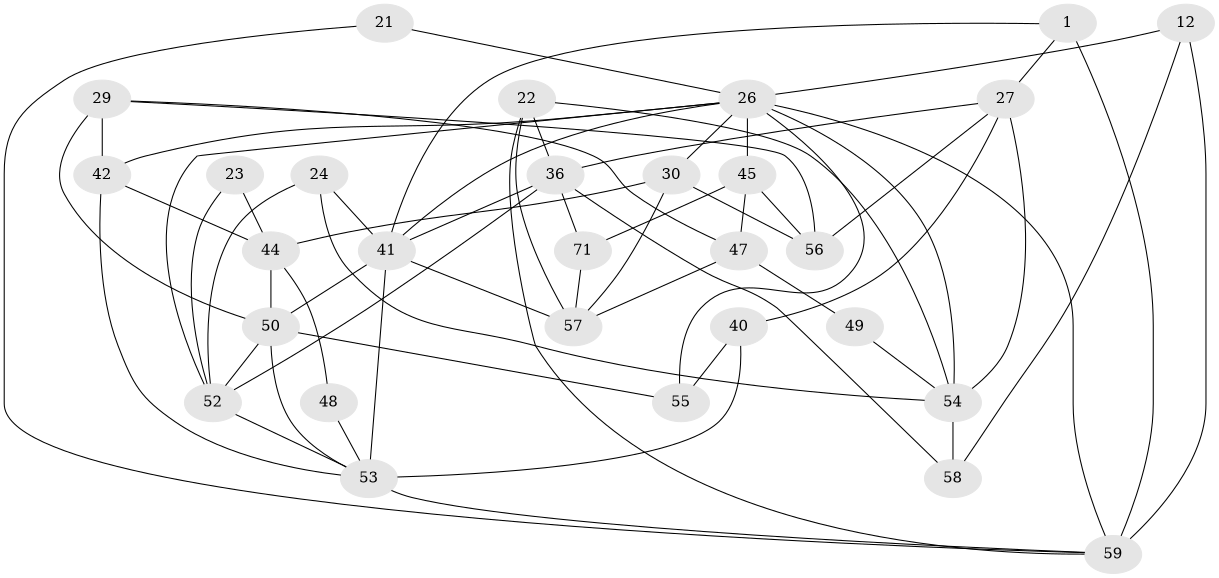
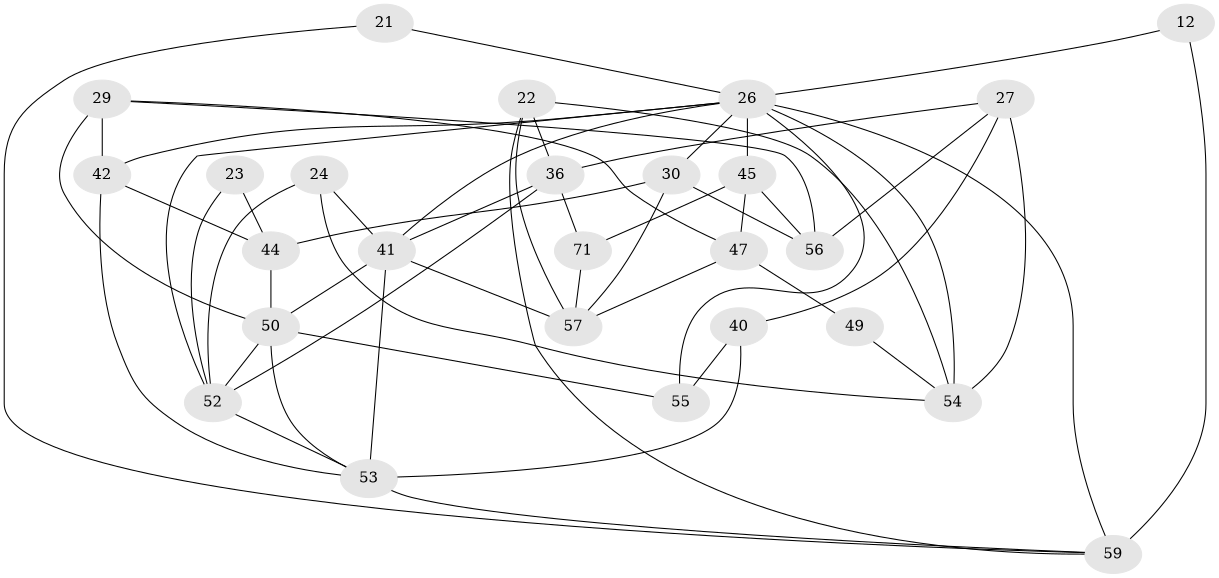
node "1": removed
node "48": removed
node "58": removed
